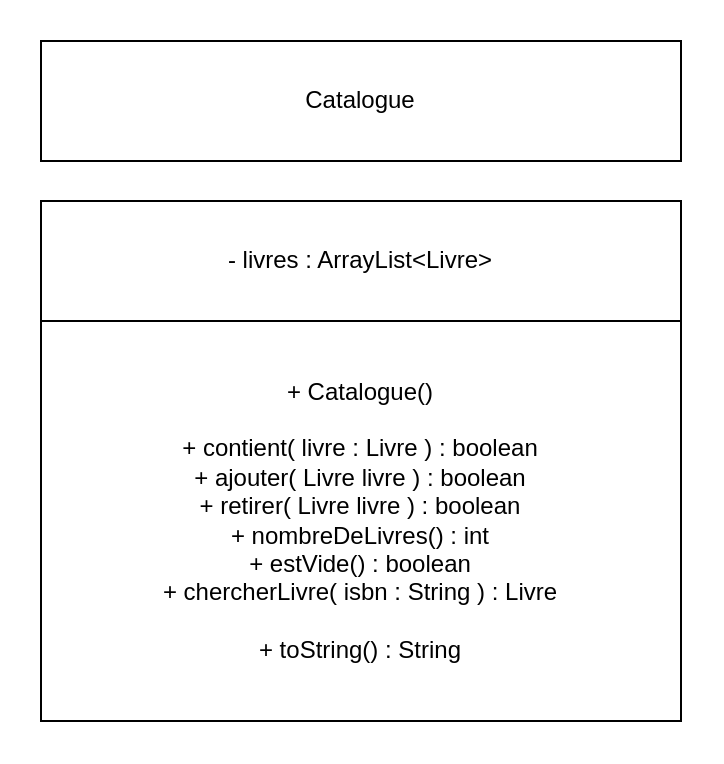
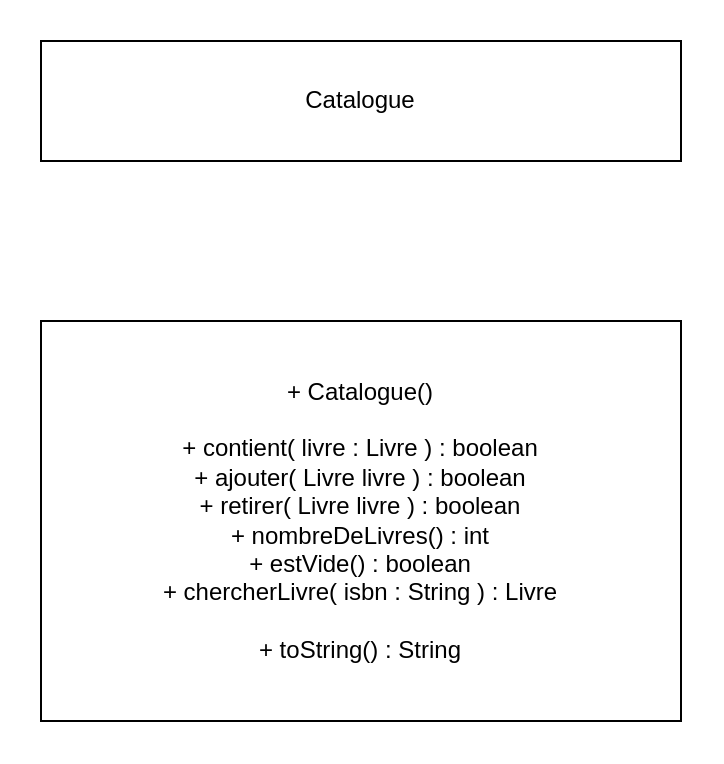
node "- livres : ArrayList<Livre>": removed
